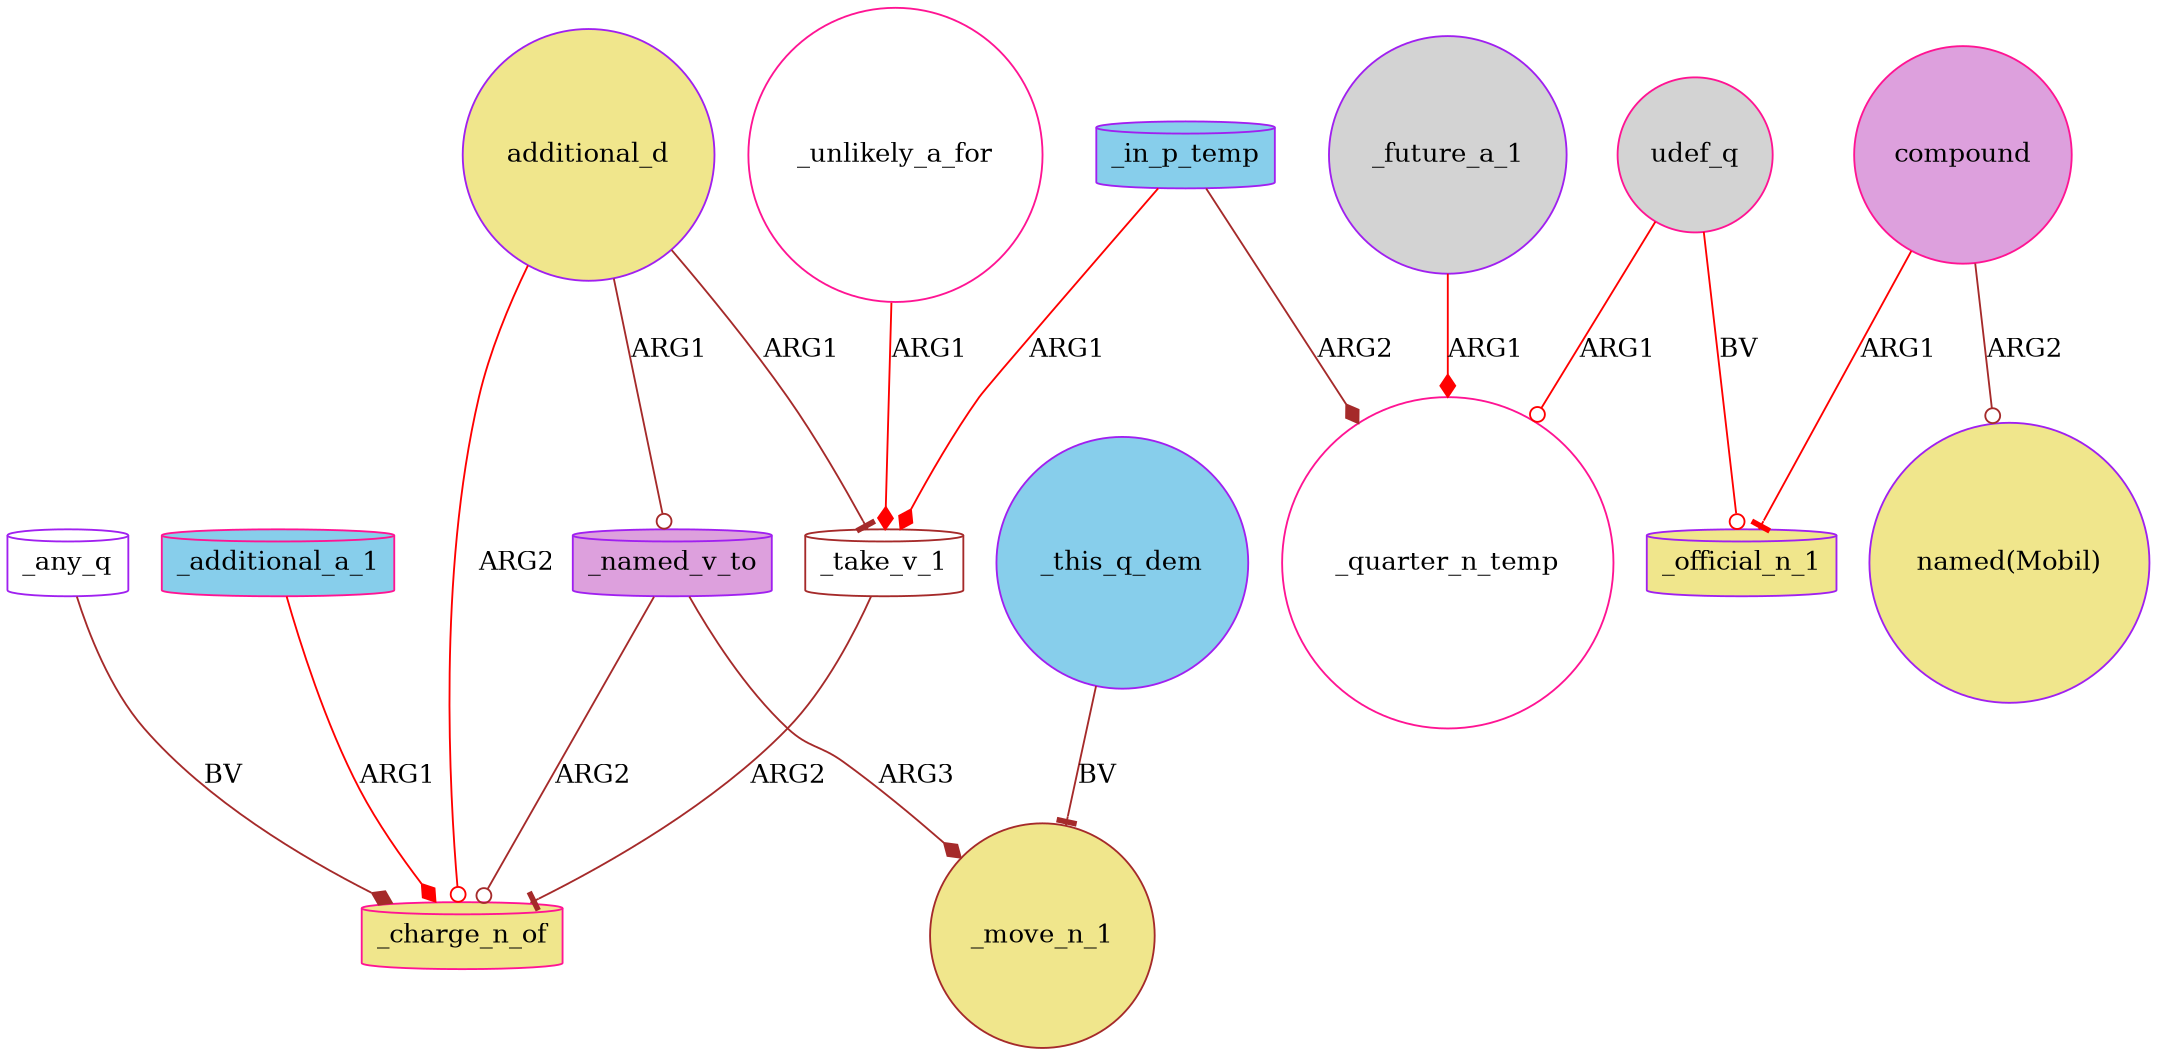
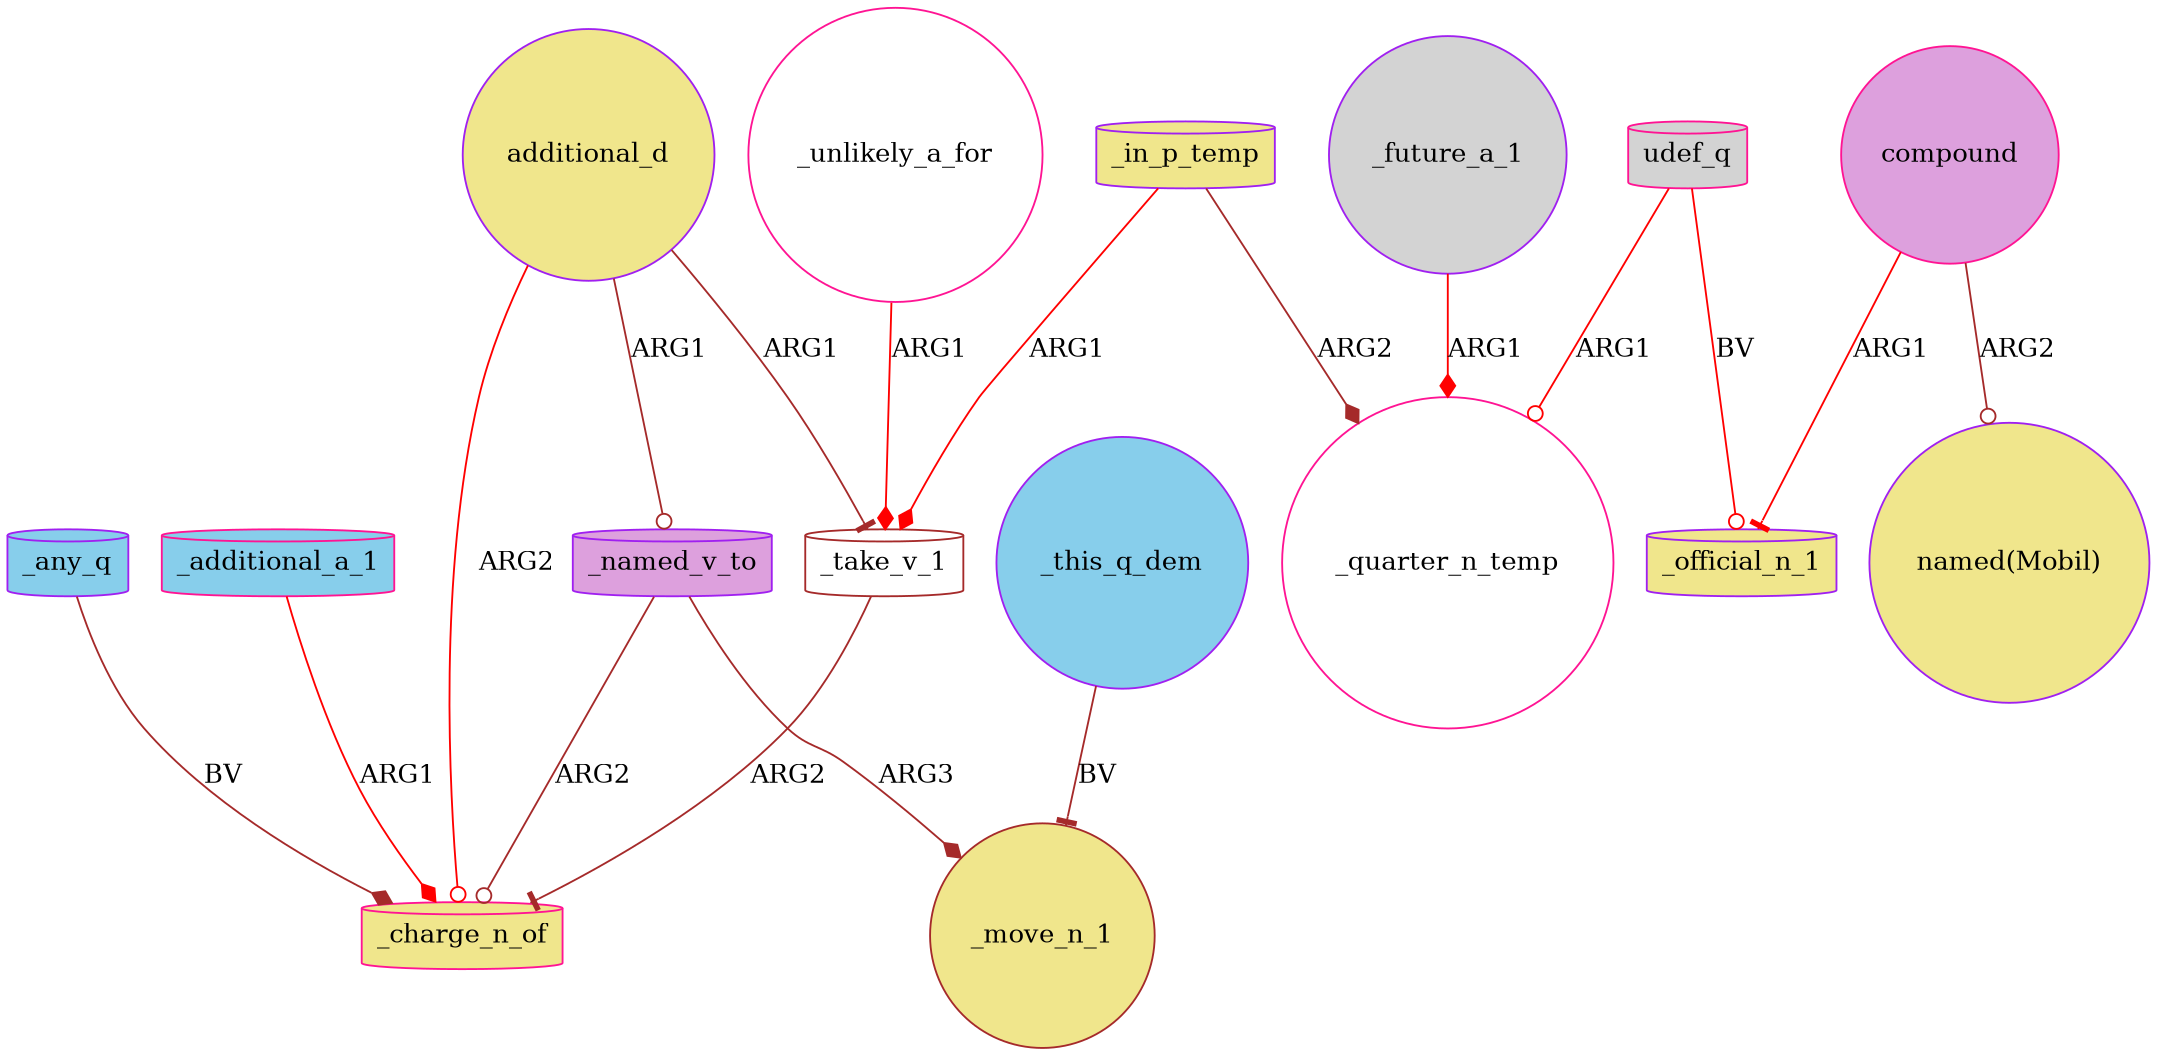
node "_in_p_temp": fillcolor skyblue -> khaki
node "udef_q": shape circle -> cylinder
node "_any_q": fillcolor white -> skyblue
